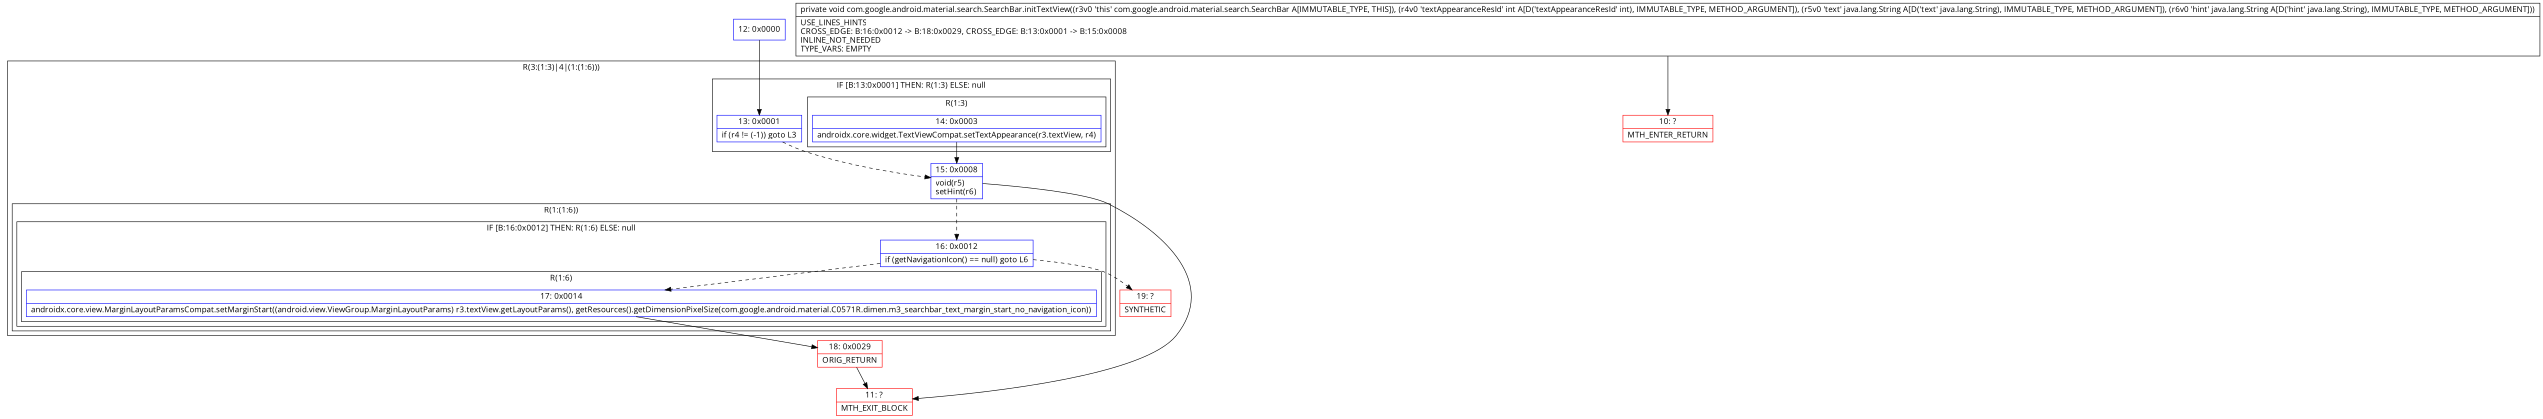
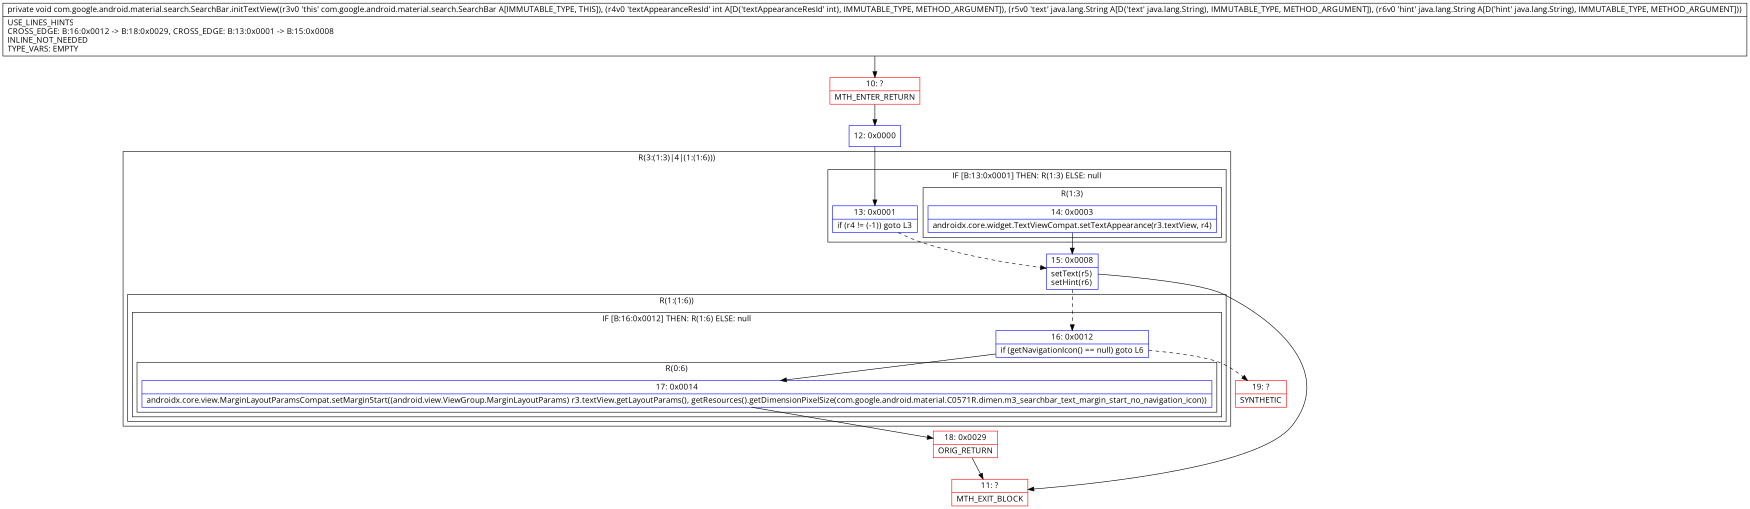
edge "10: ?" -> "12: 0x0000": added
node "15: 0x0008": text "void(r5)" -> "setText(r5)"
edge "16: 0x0012" -> "17: 0x0014": style dashed -> solid
cluster "R(1:6)": label "R(1:6)" -> "R(0:6)"
